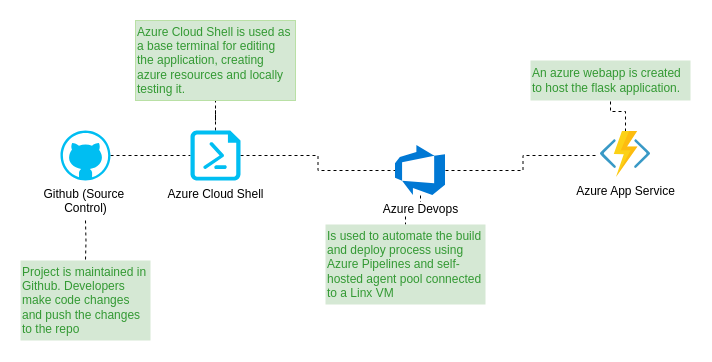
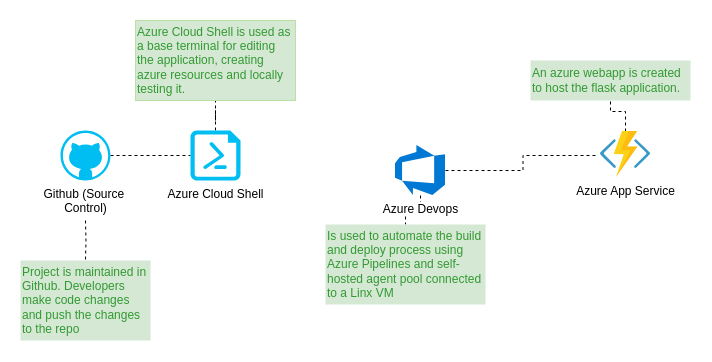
edge "Azure Cloud Shell" -- "Azure Devops": removed
